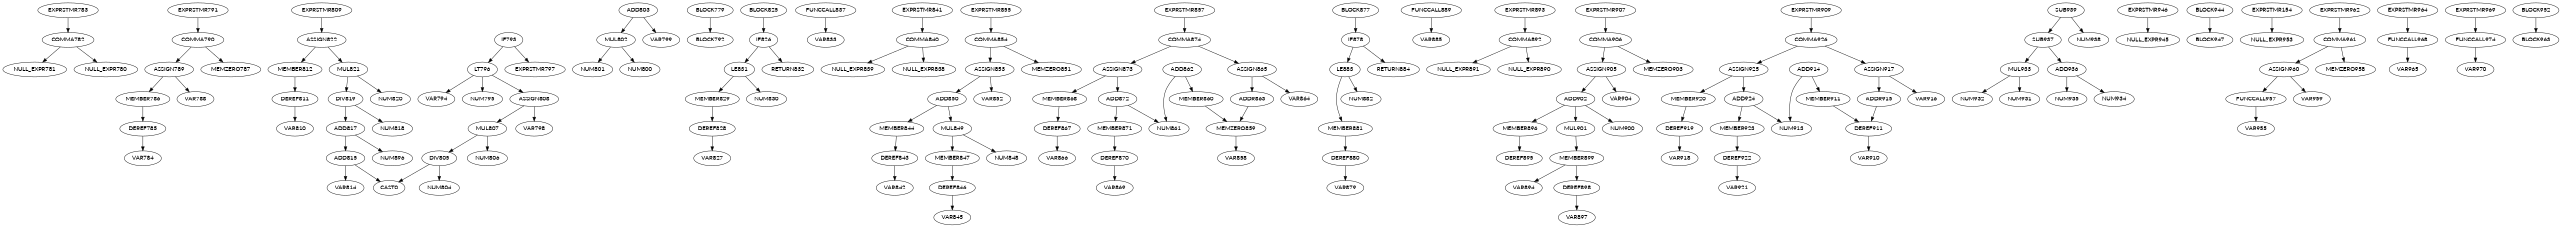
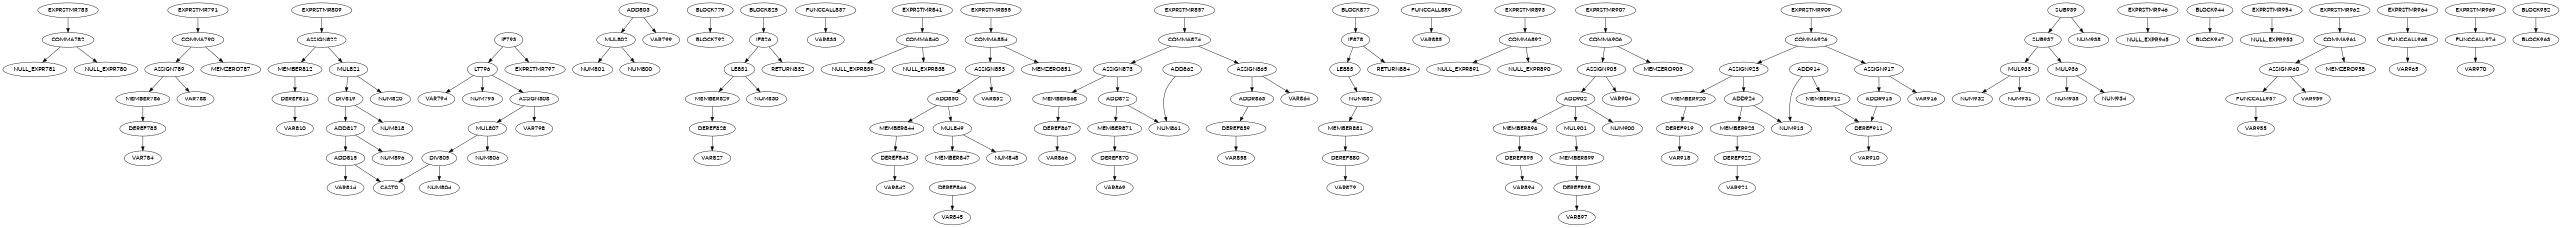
node "EXPRSTMR154": label "EXPRSTMR154" -> "EXPRSTMR954"
node "ADD936": label "ADD936" -> "MUL936"
edge "LE883" -> "MEMBER881": now "NUM882" -> "MEMBER881"
node "MEMBER860": removed
node "MEMBER911": label "MEMBER911" -> "MEMBER912"
node "MEMZERO859": label "MEMZERO859" -> "DEREF859"
edge "MEMBER847" -> "DEREF846": removed
edge "MEMBER899" -> "VAR894": now "DEREF895" -> "VAR894"
